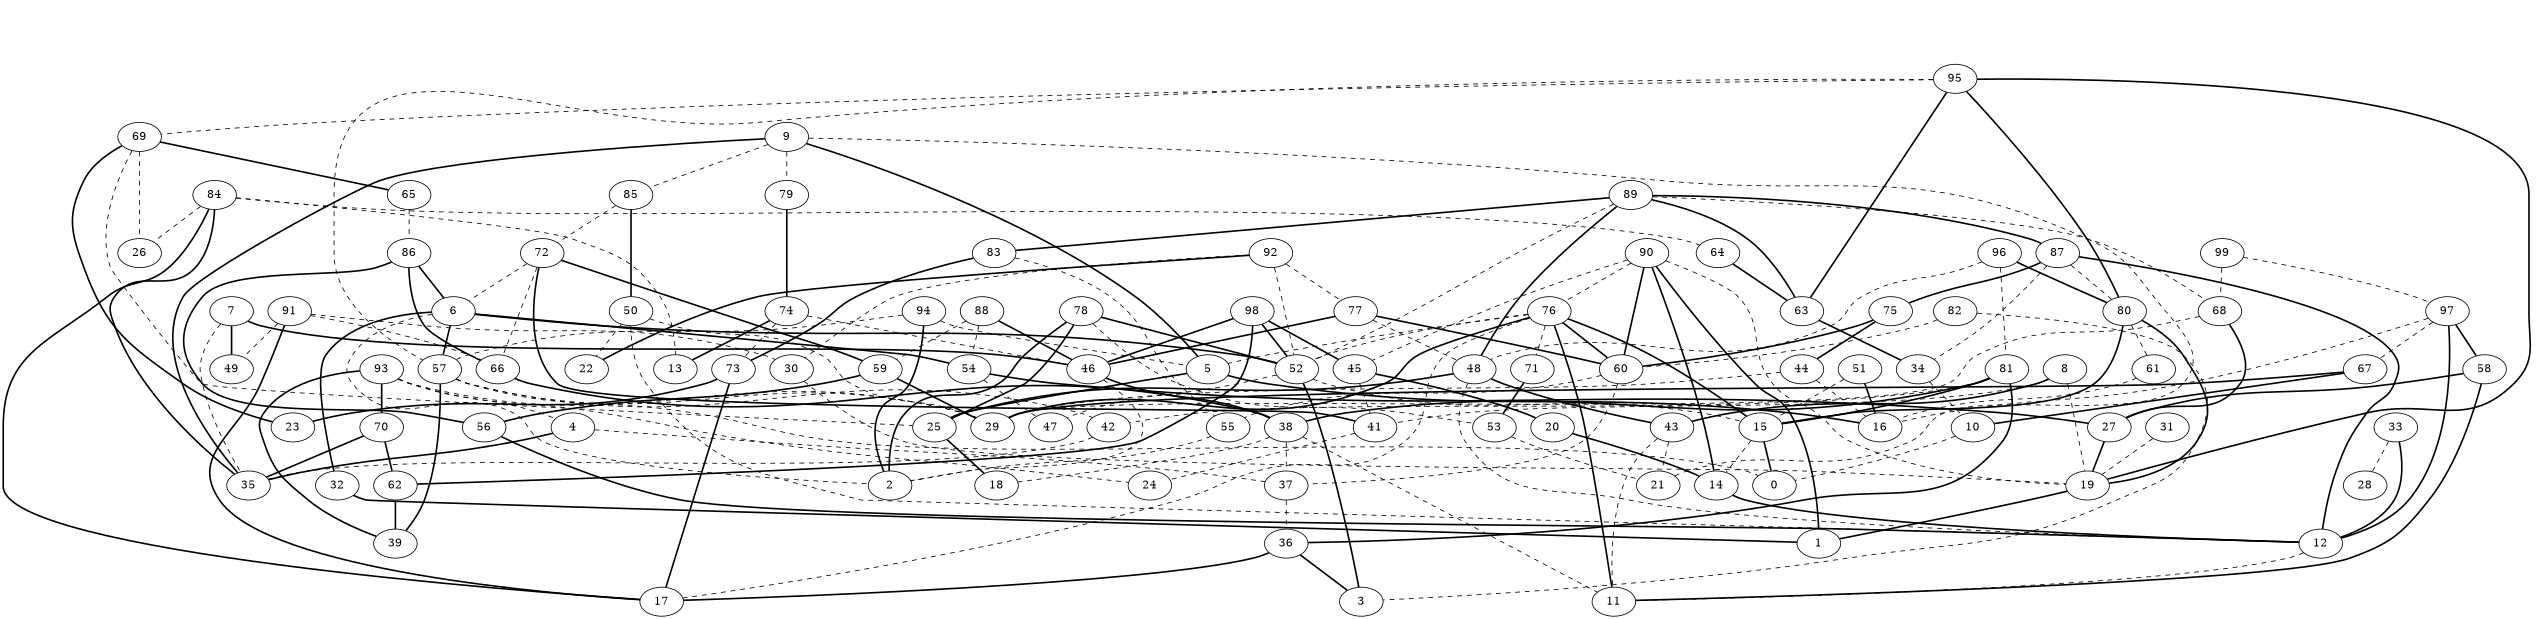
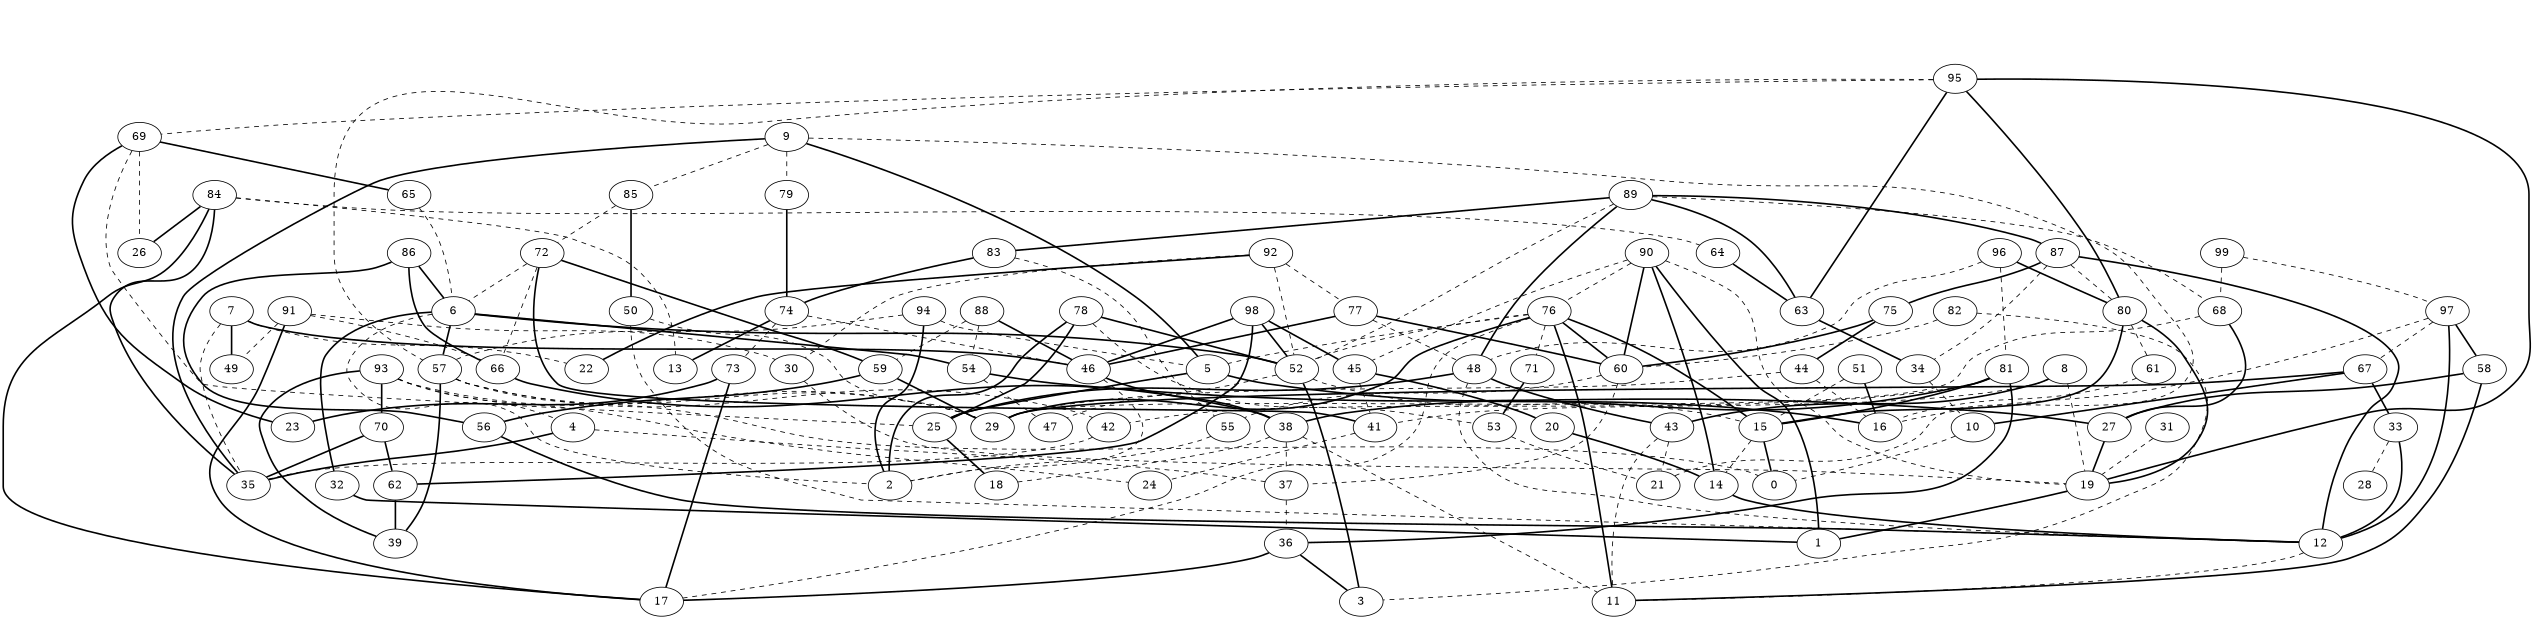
edge "84" -- "26": style dashed -> bold
edge "65" -- "86": now "65" -- "6"
edge "83" -- "73": now "83" -- "74"
edge "50" -- "22": now "7" -- "22"
edge "67" -- "33": added
